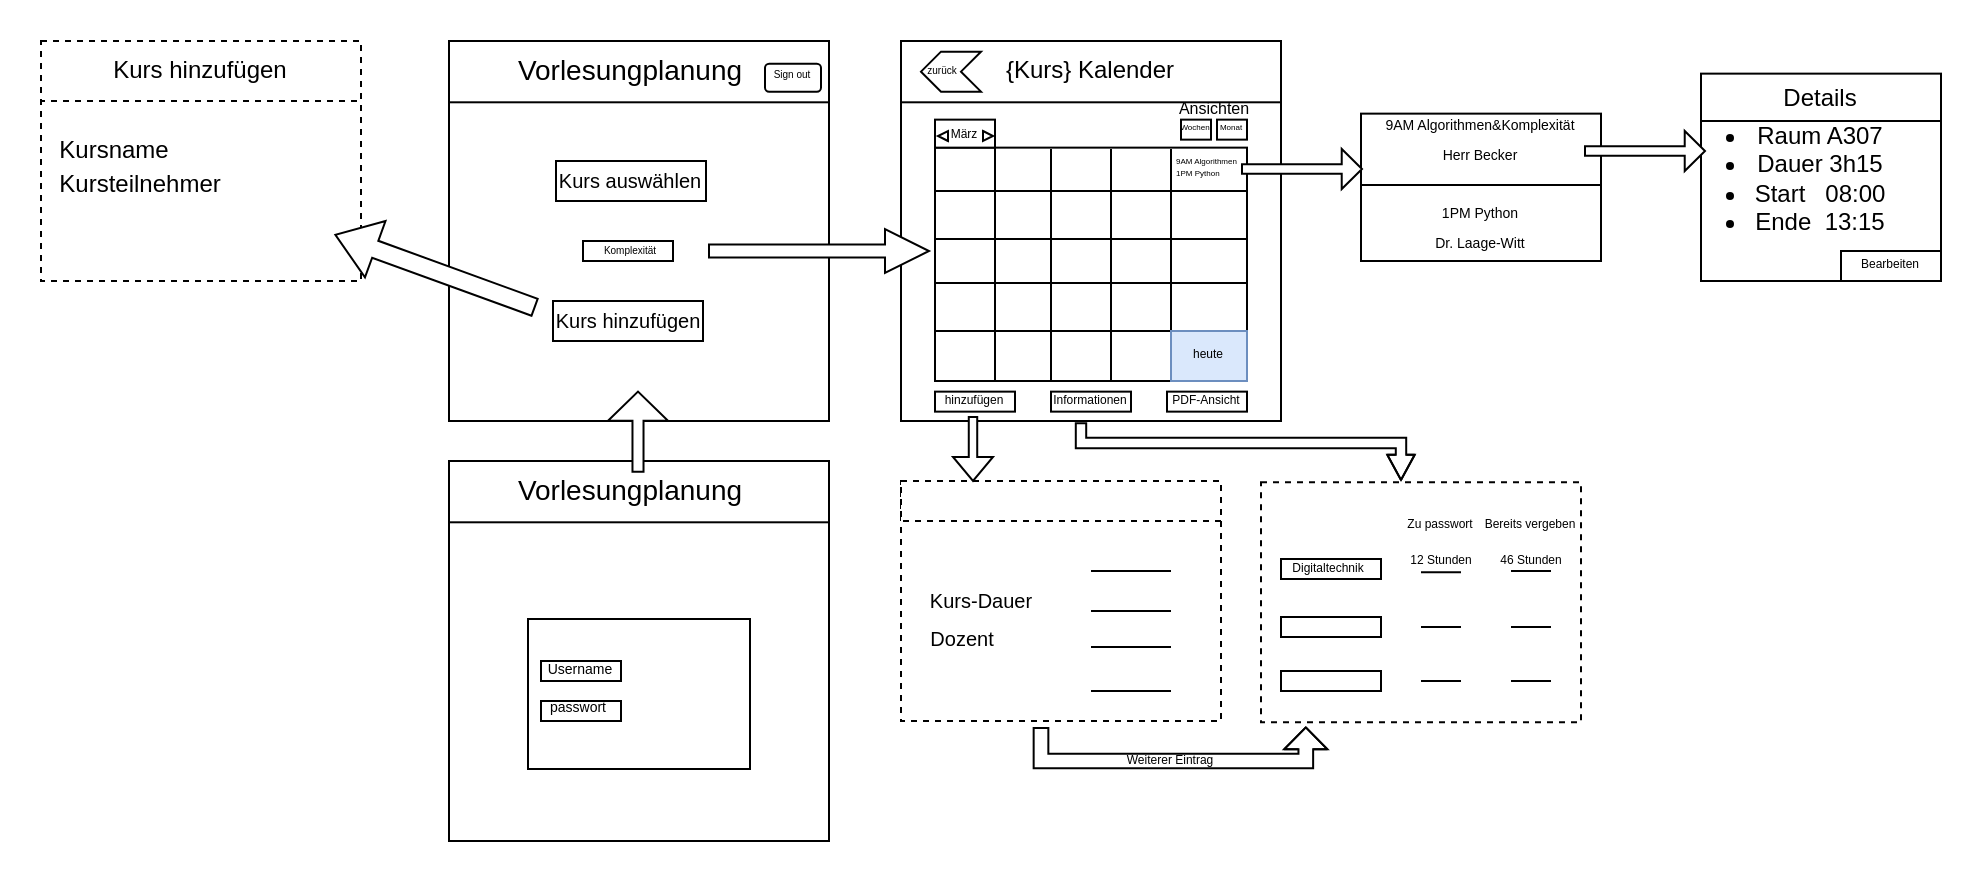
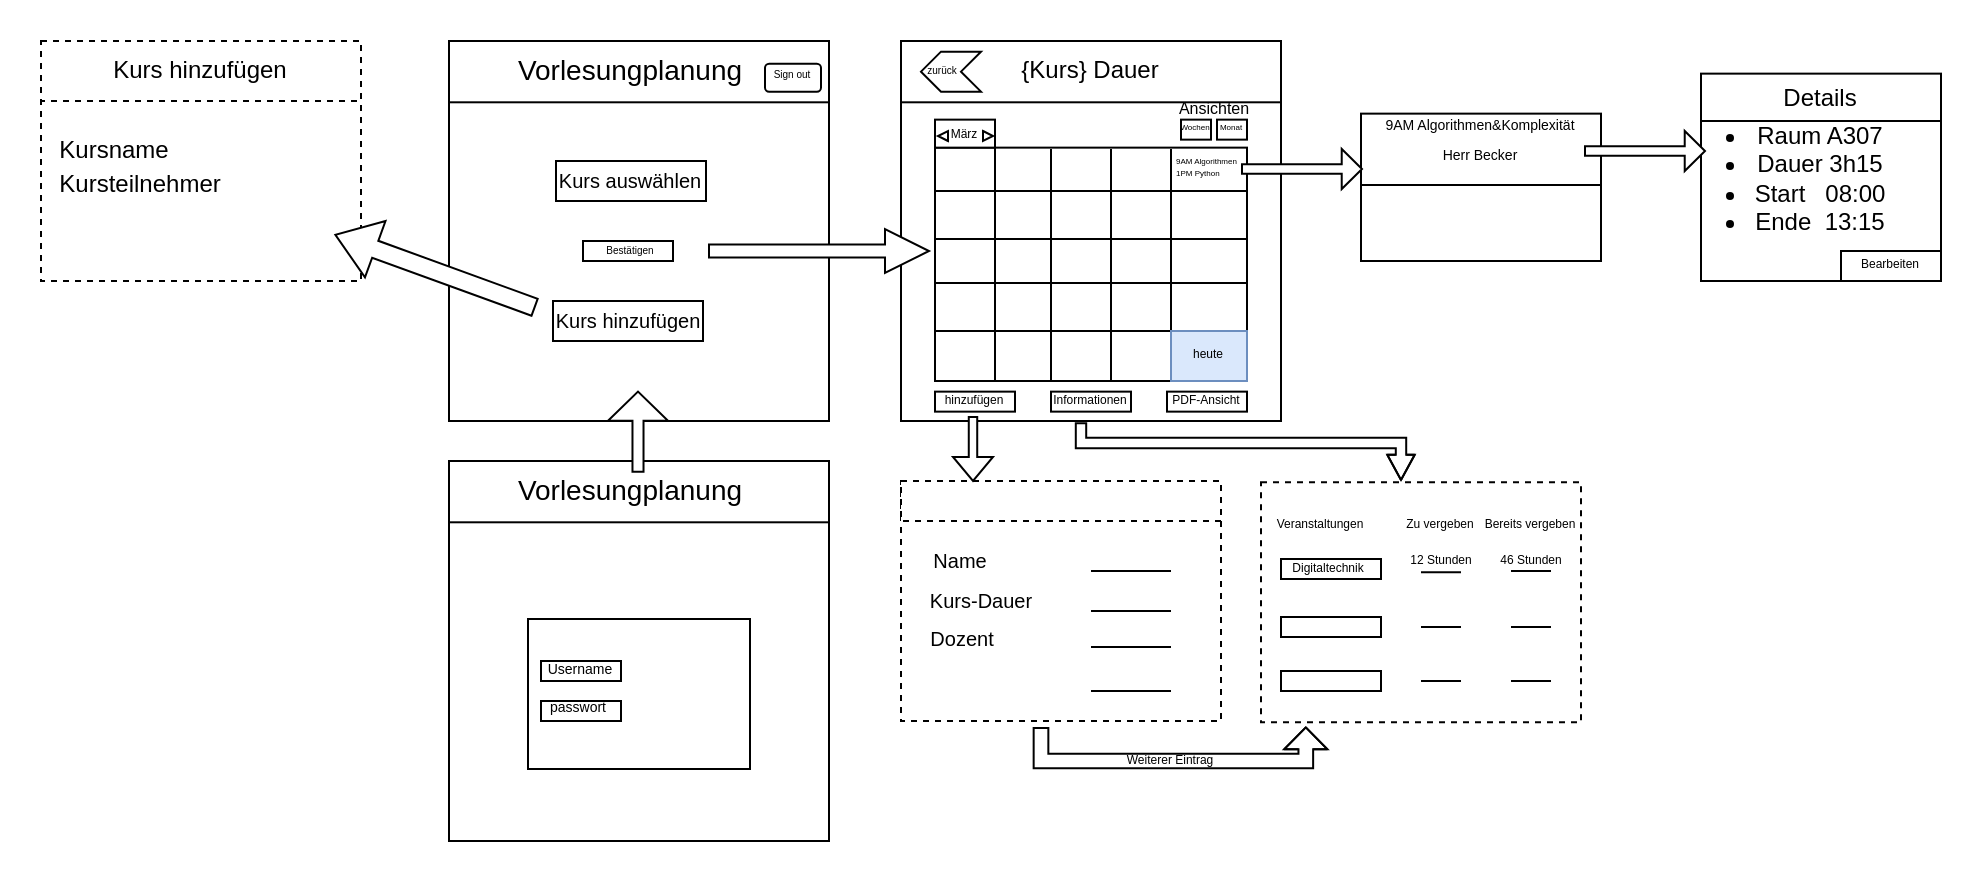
node "{Kurs} Kalender": label "{Kurs} Kalender" -> "{Kurs} Dauer"
node "1PM Python Dr. Laage-Witt": removed
node "Komplexität": label "Komplexität" -> "Bestätigen"
node "Veranstaltungen": added
node "Zu passwort": label "Zu passwort" -> "Zu vergeben"
node "Name": added
